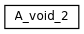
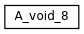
node "A_void_2": label "A_void_2" -> "A_void_8"
